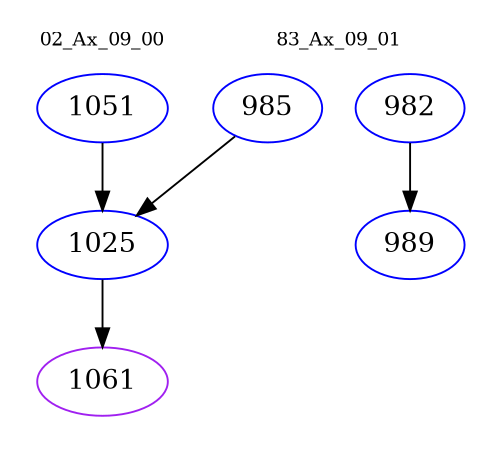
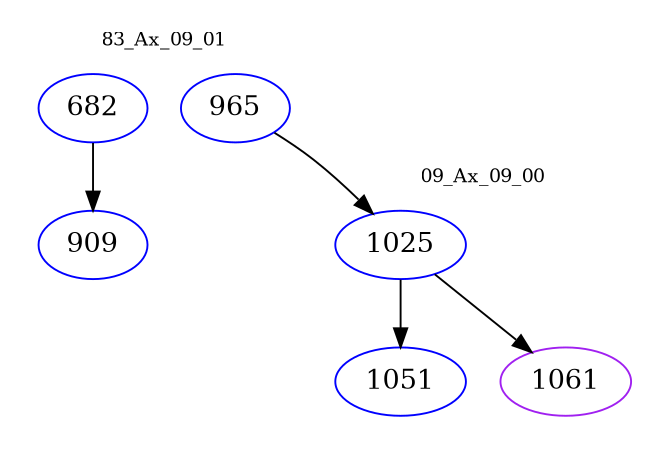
cluster "02_Ax_09_00": label "02_Ax_09_00" -> "09_Ax_09_00"
node "985": label "985" -> "965"
node "982": label "982" -> "682"
edge "1051" -> "1025": reversed
node "989": label "989" -> "909"
